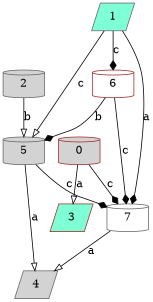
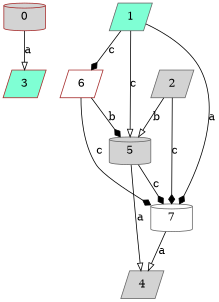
node "2": shape cylinder -> parallelogram
node "6": shape cylinder -> parallelogram
edge "0" -> "7": now "2" -> "7"
